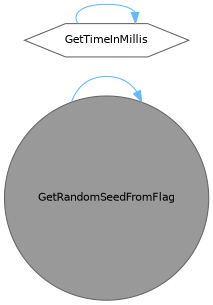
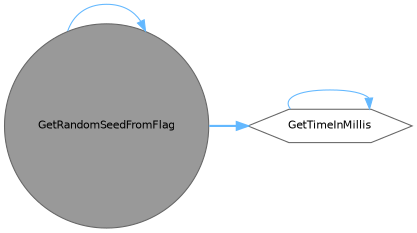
edge "GetRandomSeedFromFlag" -> "GetTimeInMillis": added
